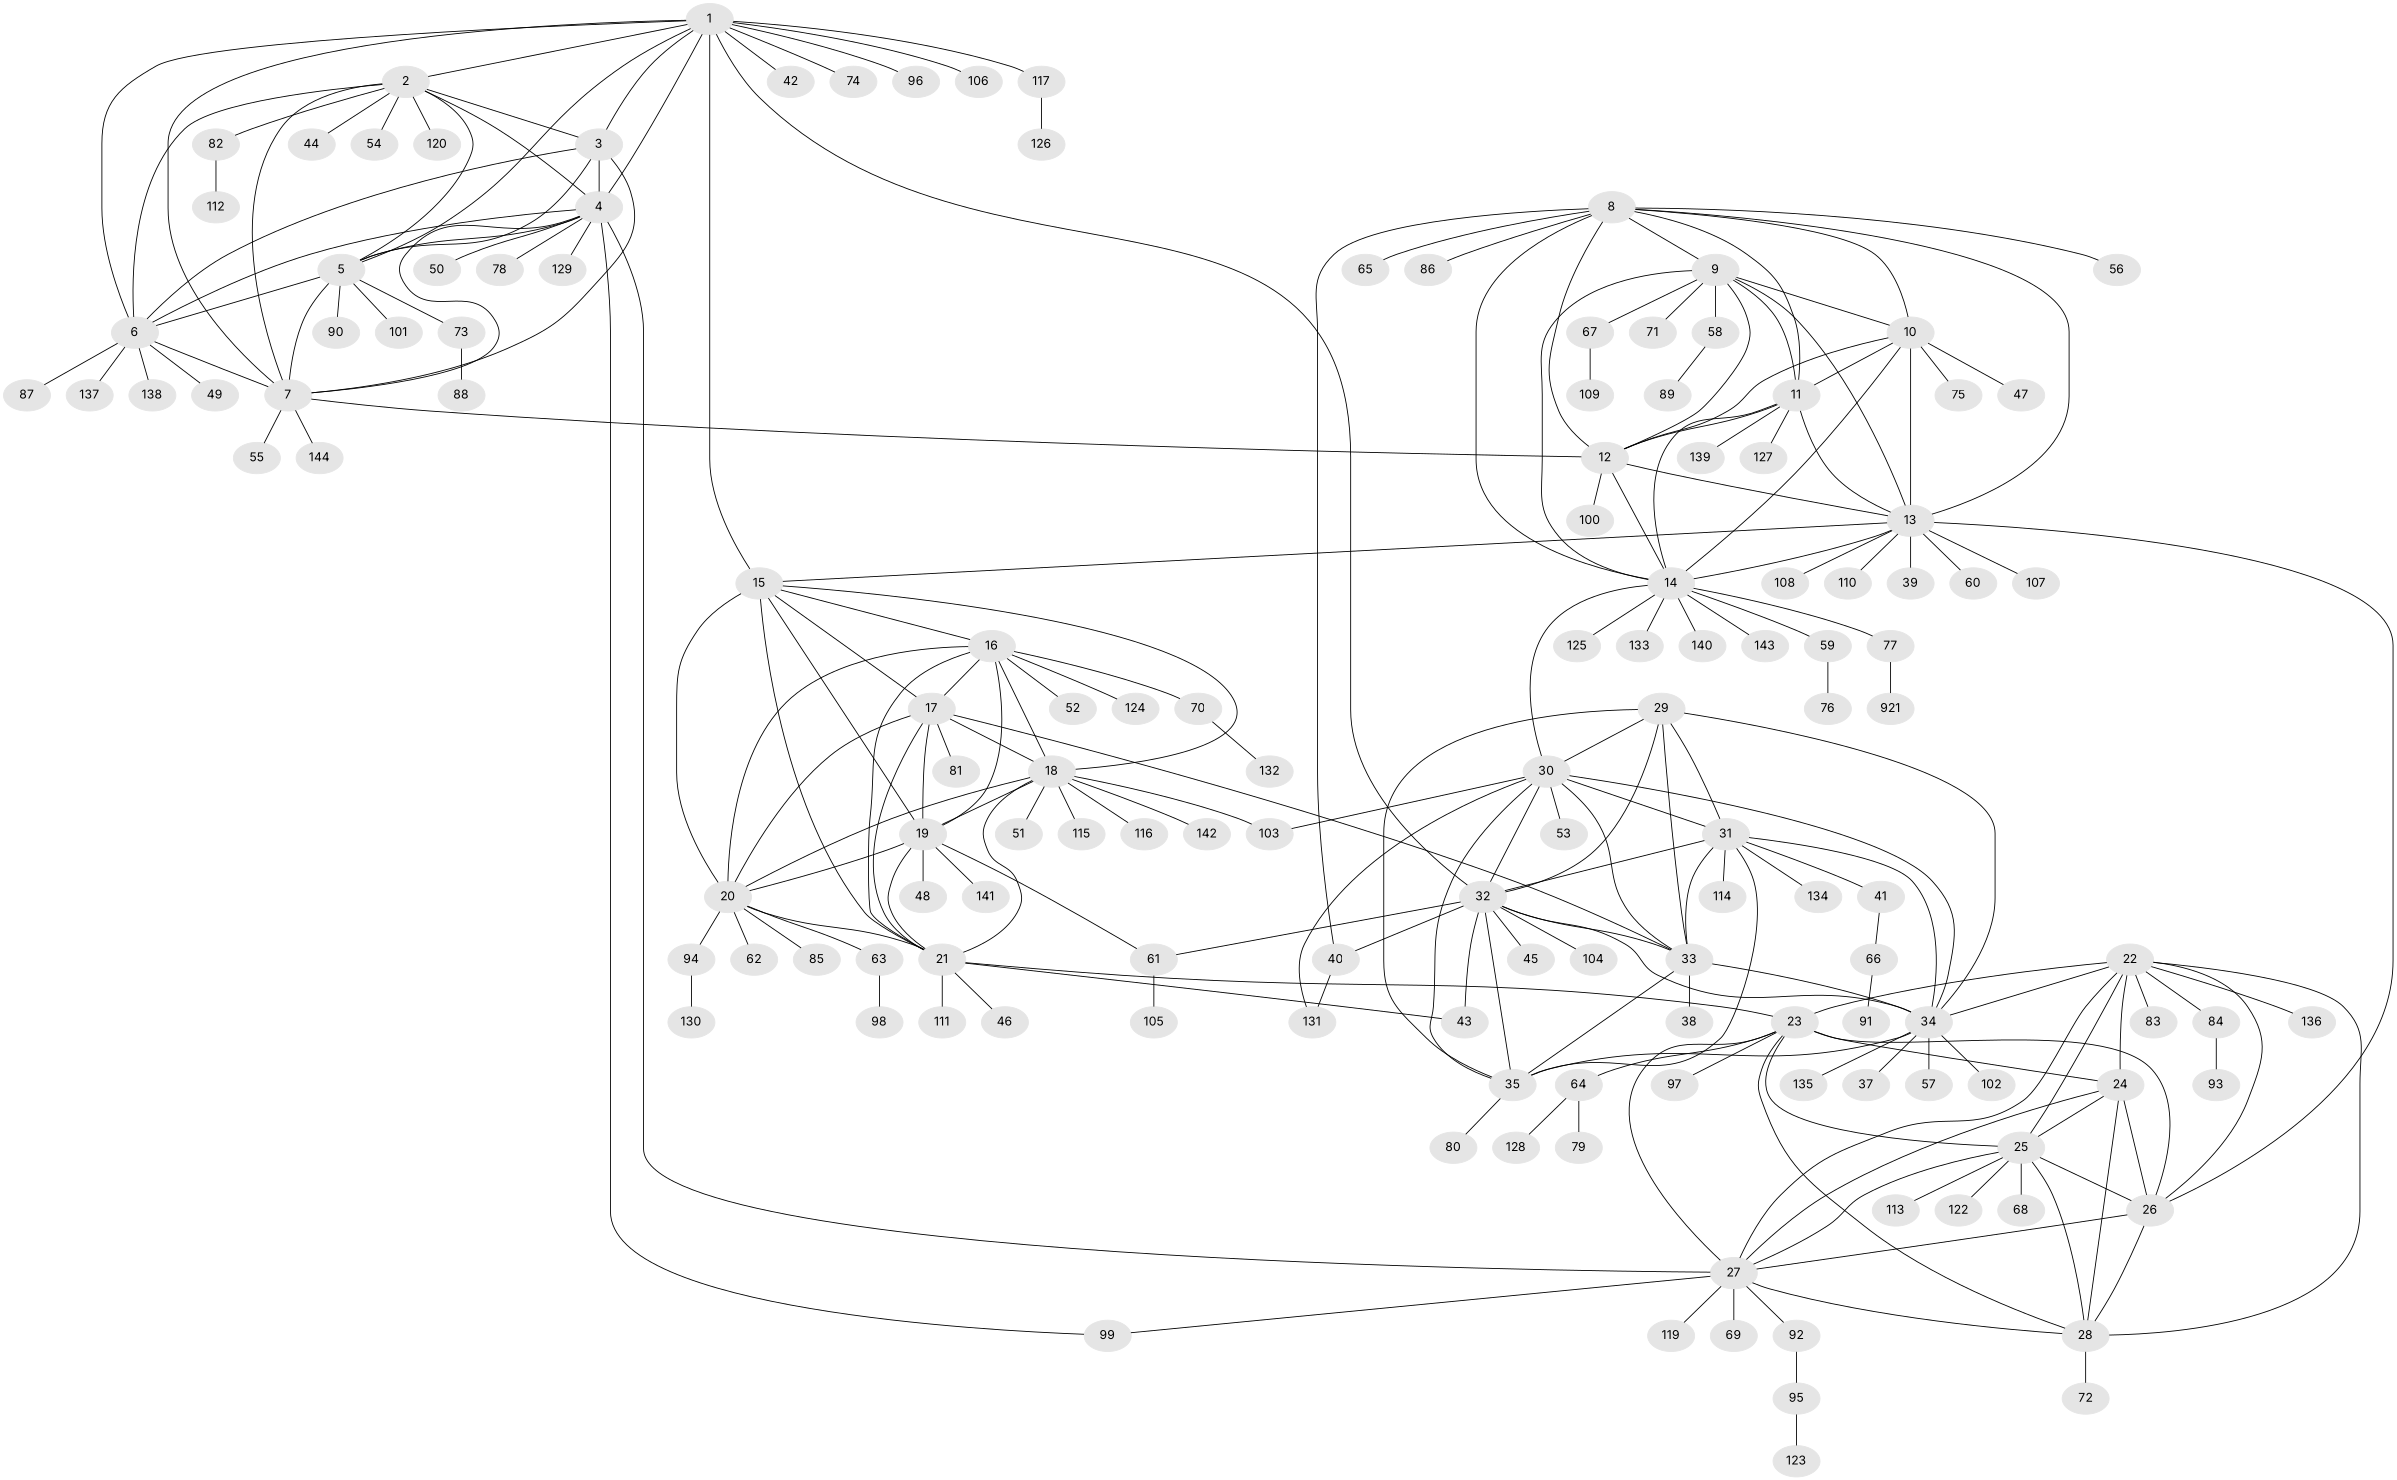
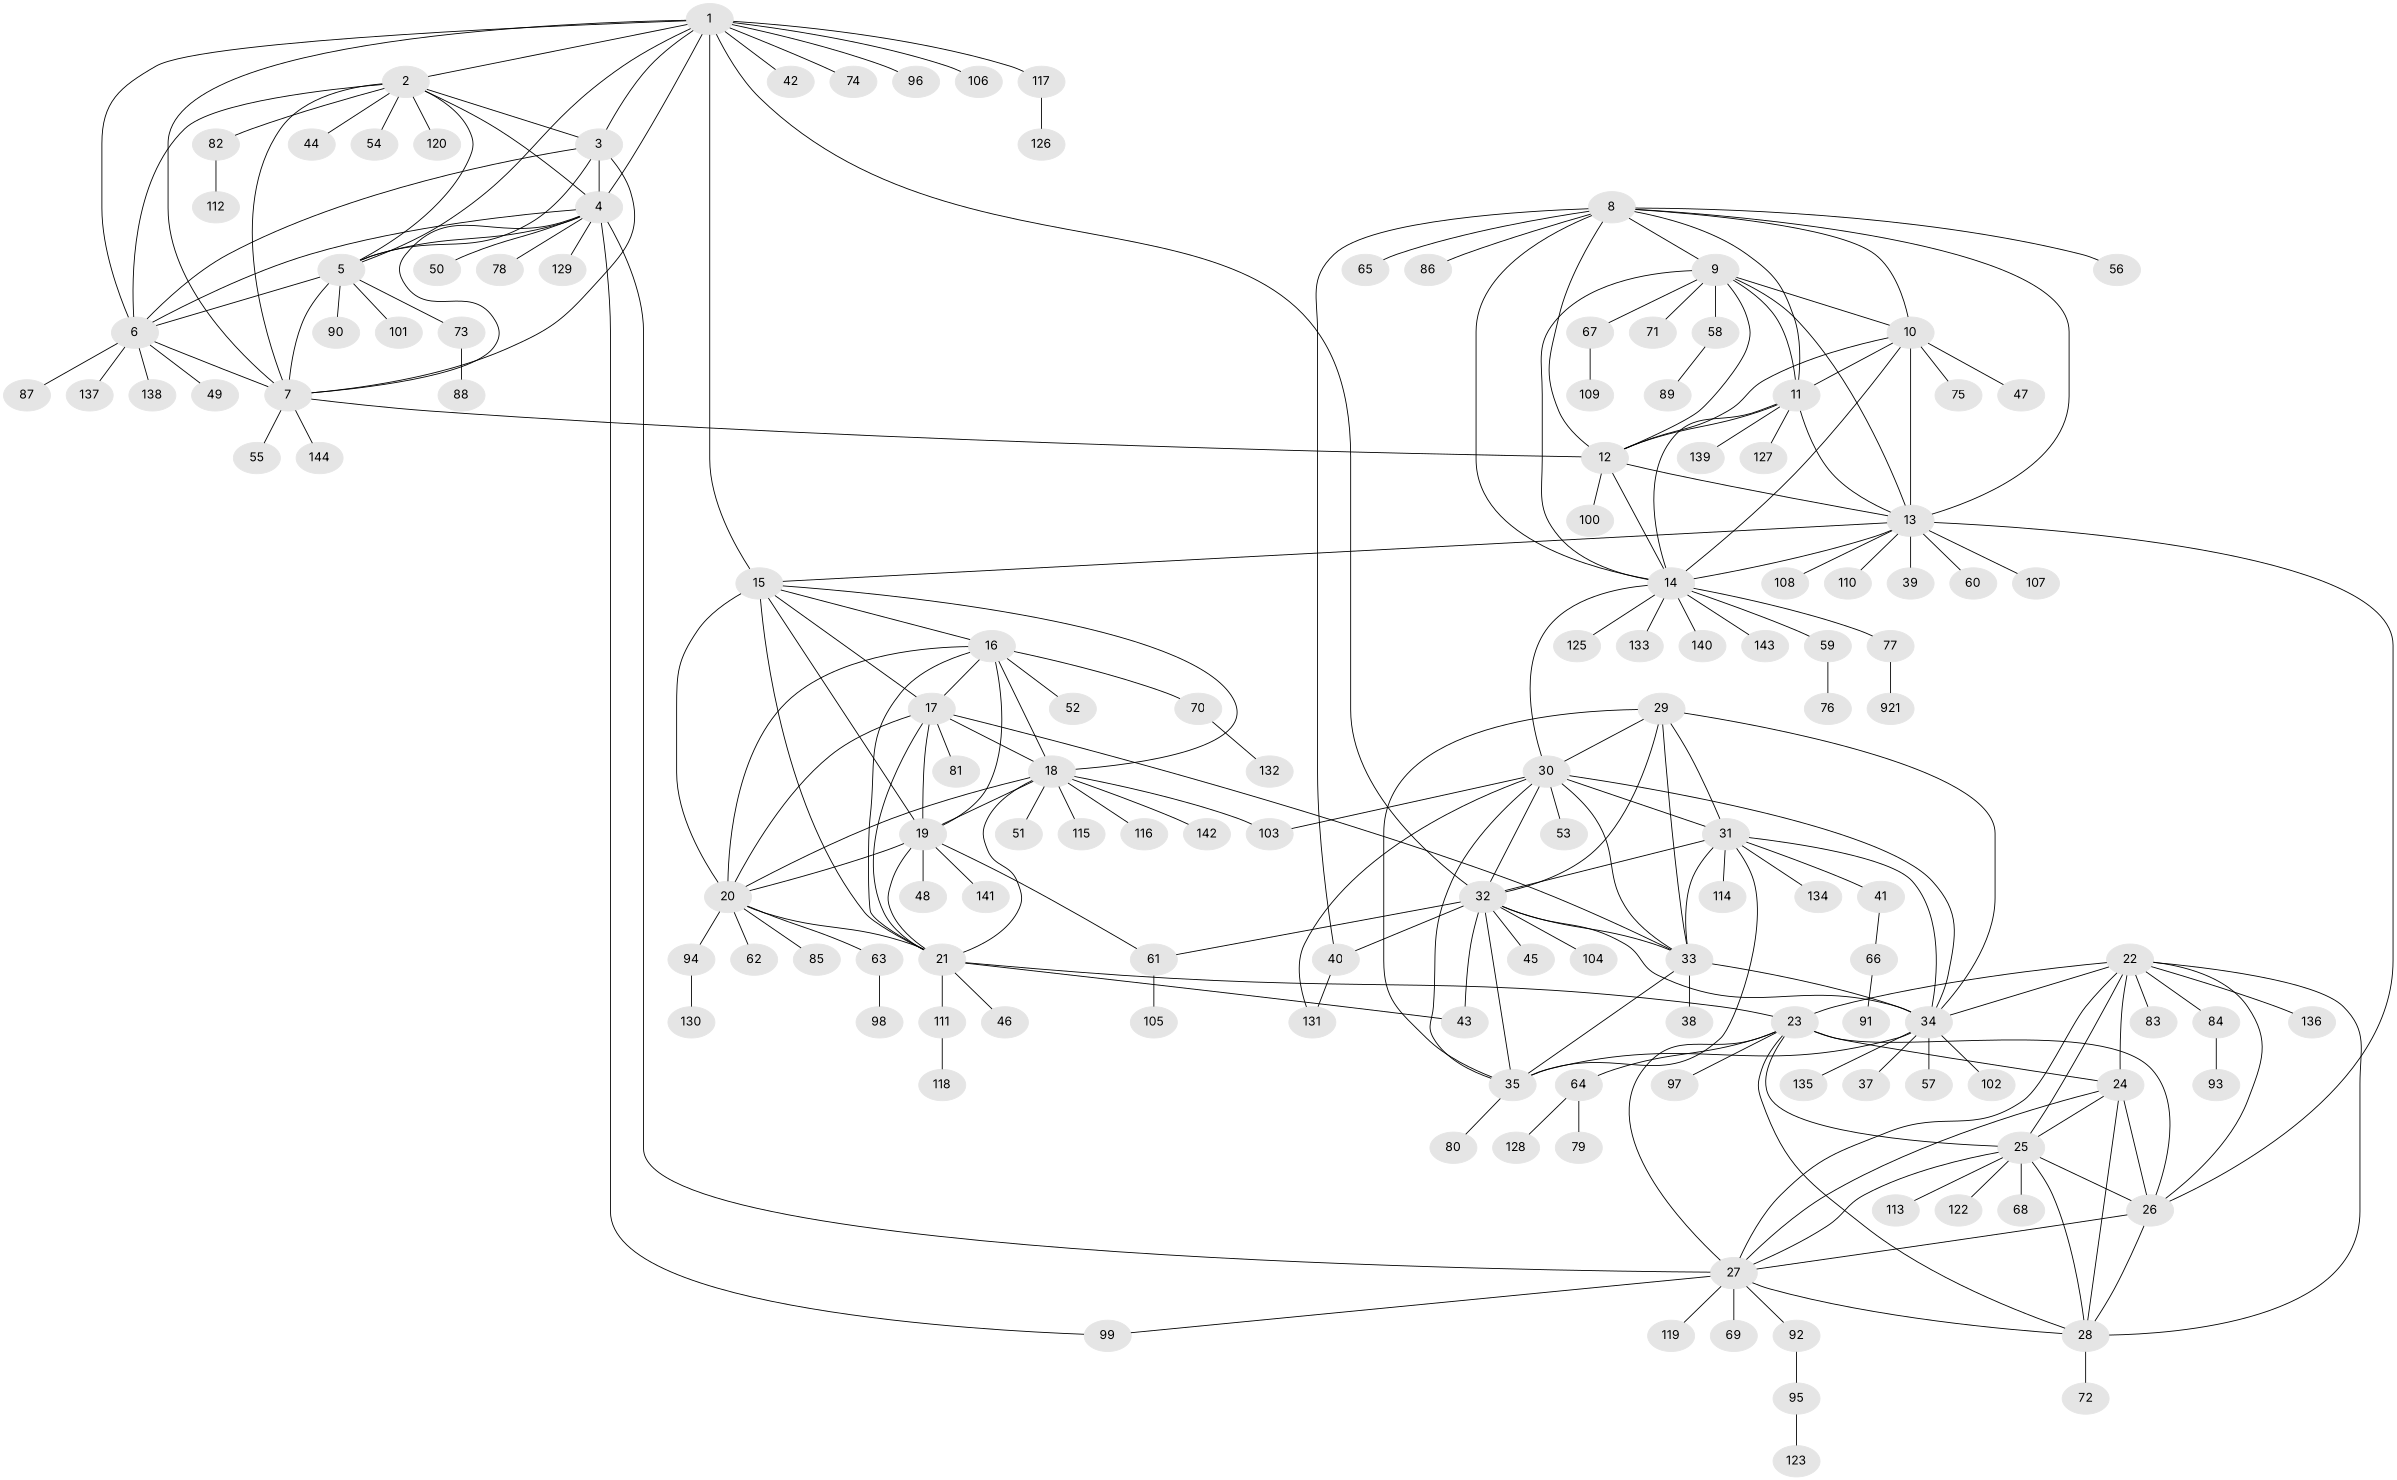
node "124": removed
node "118": added
